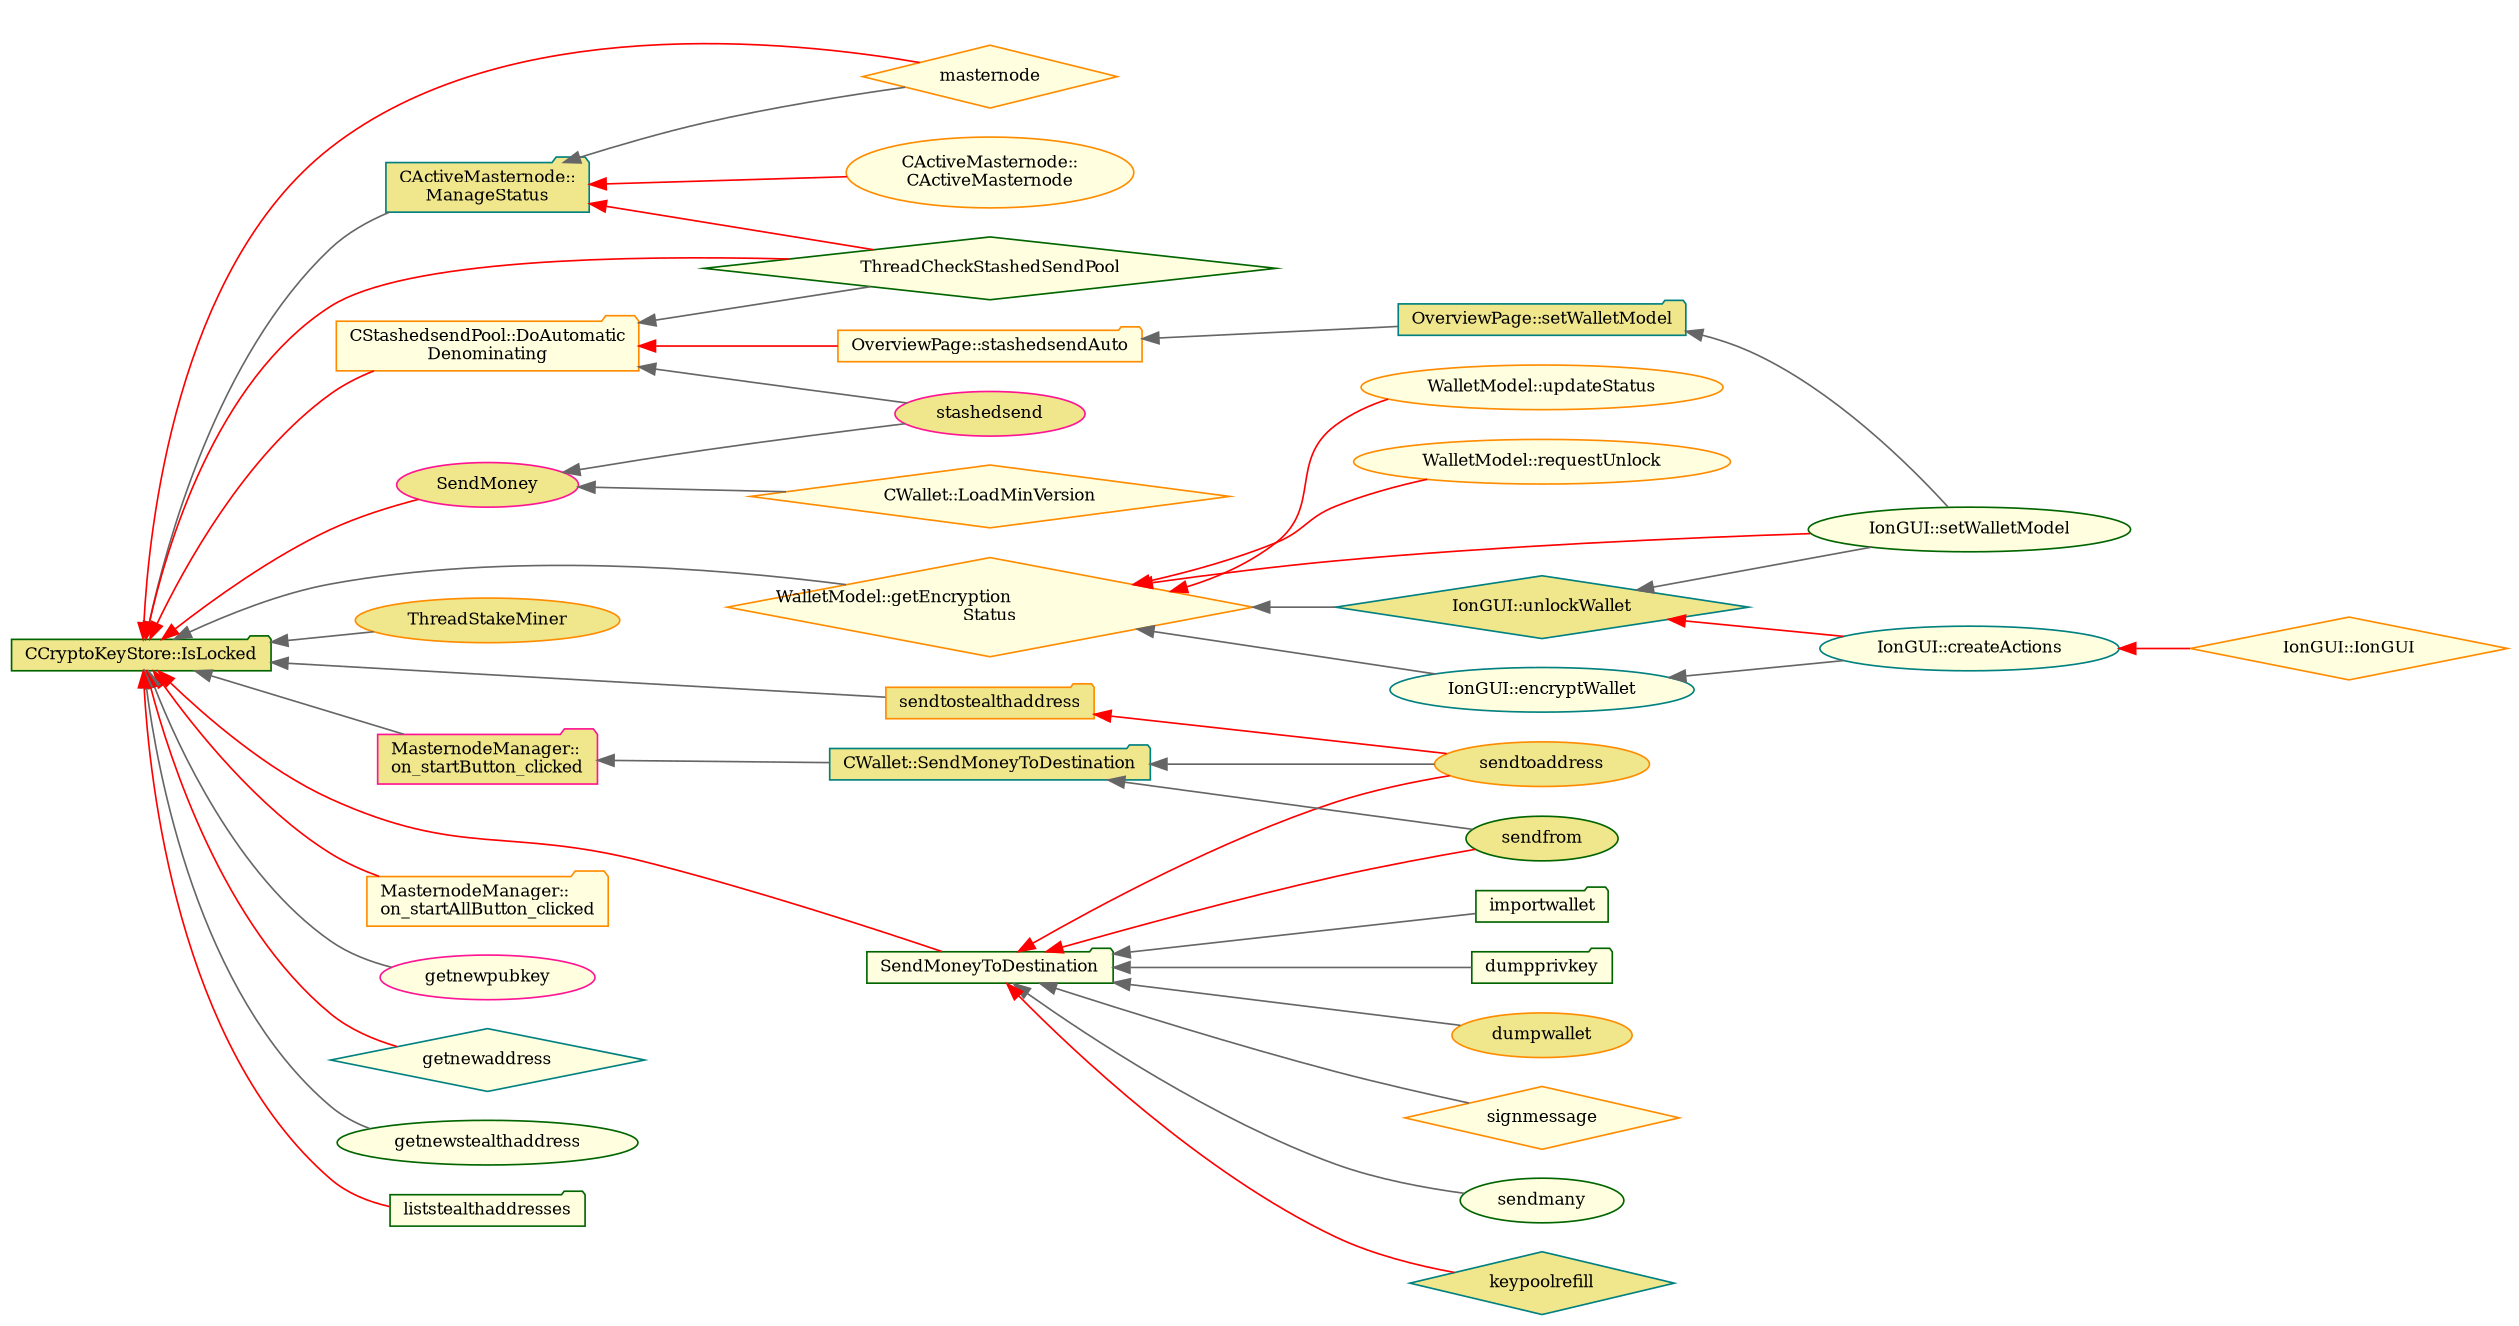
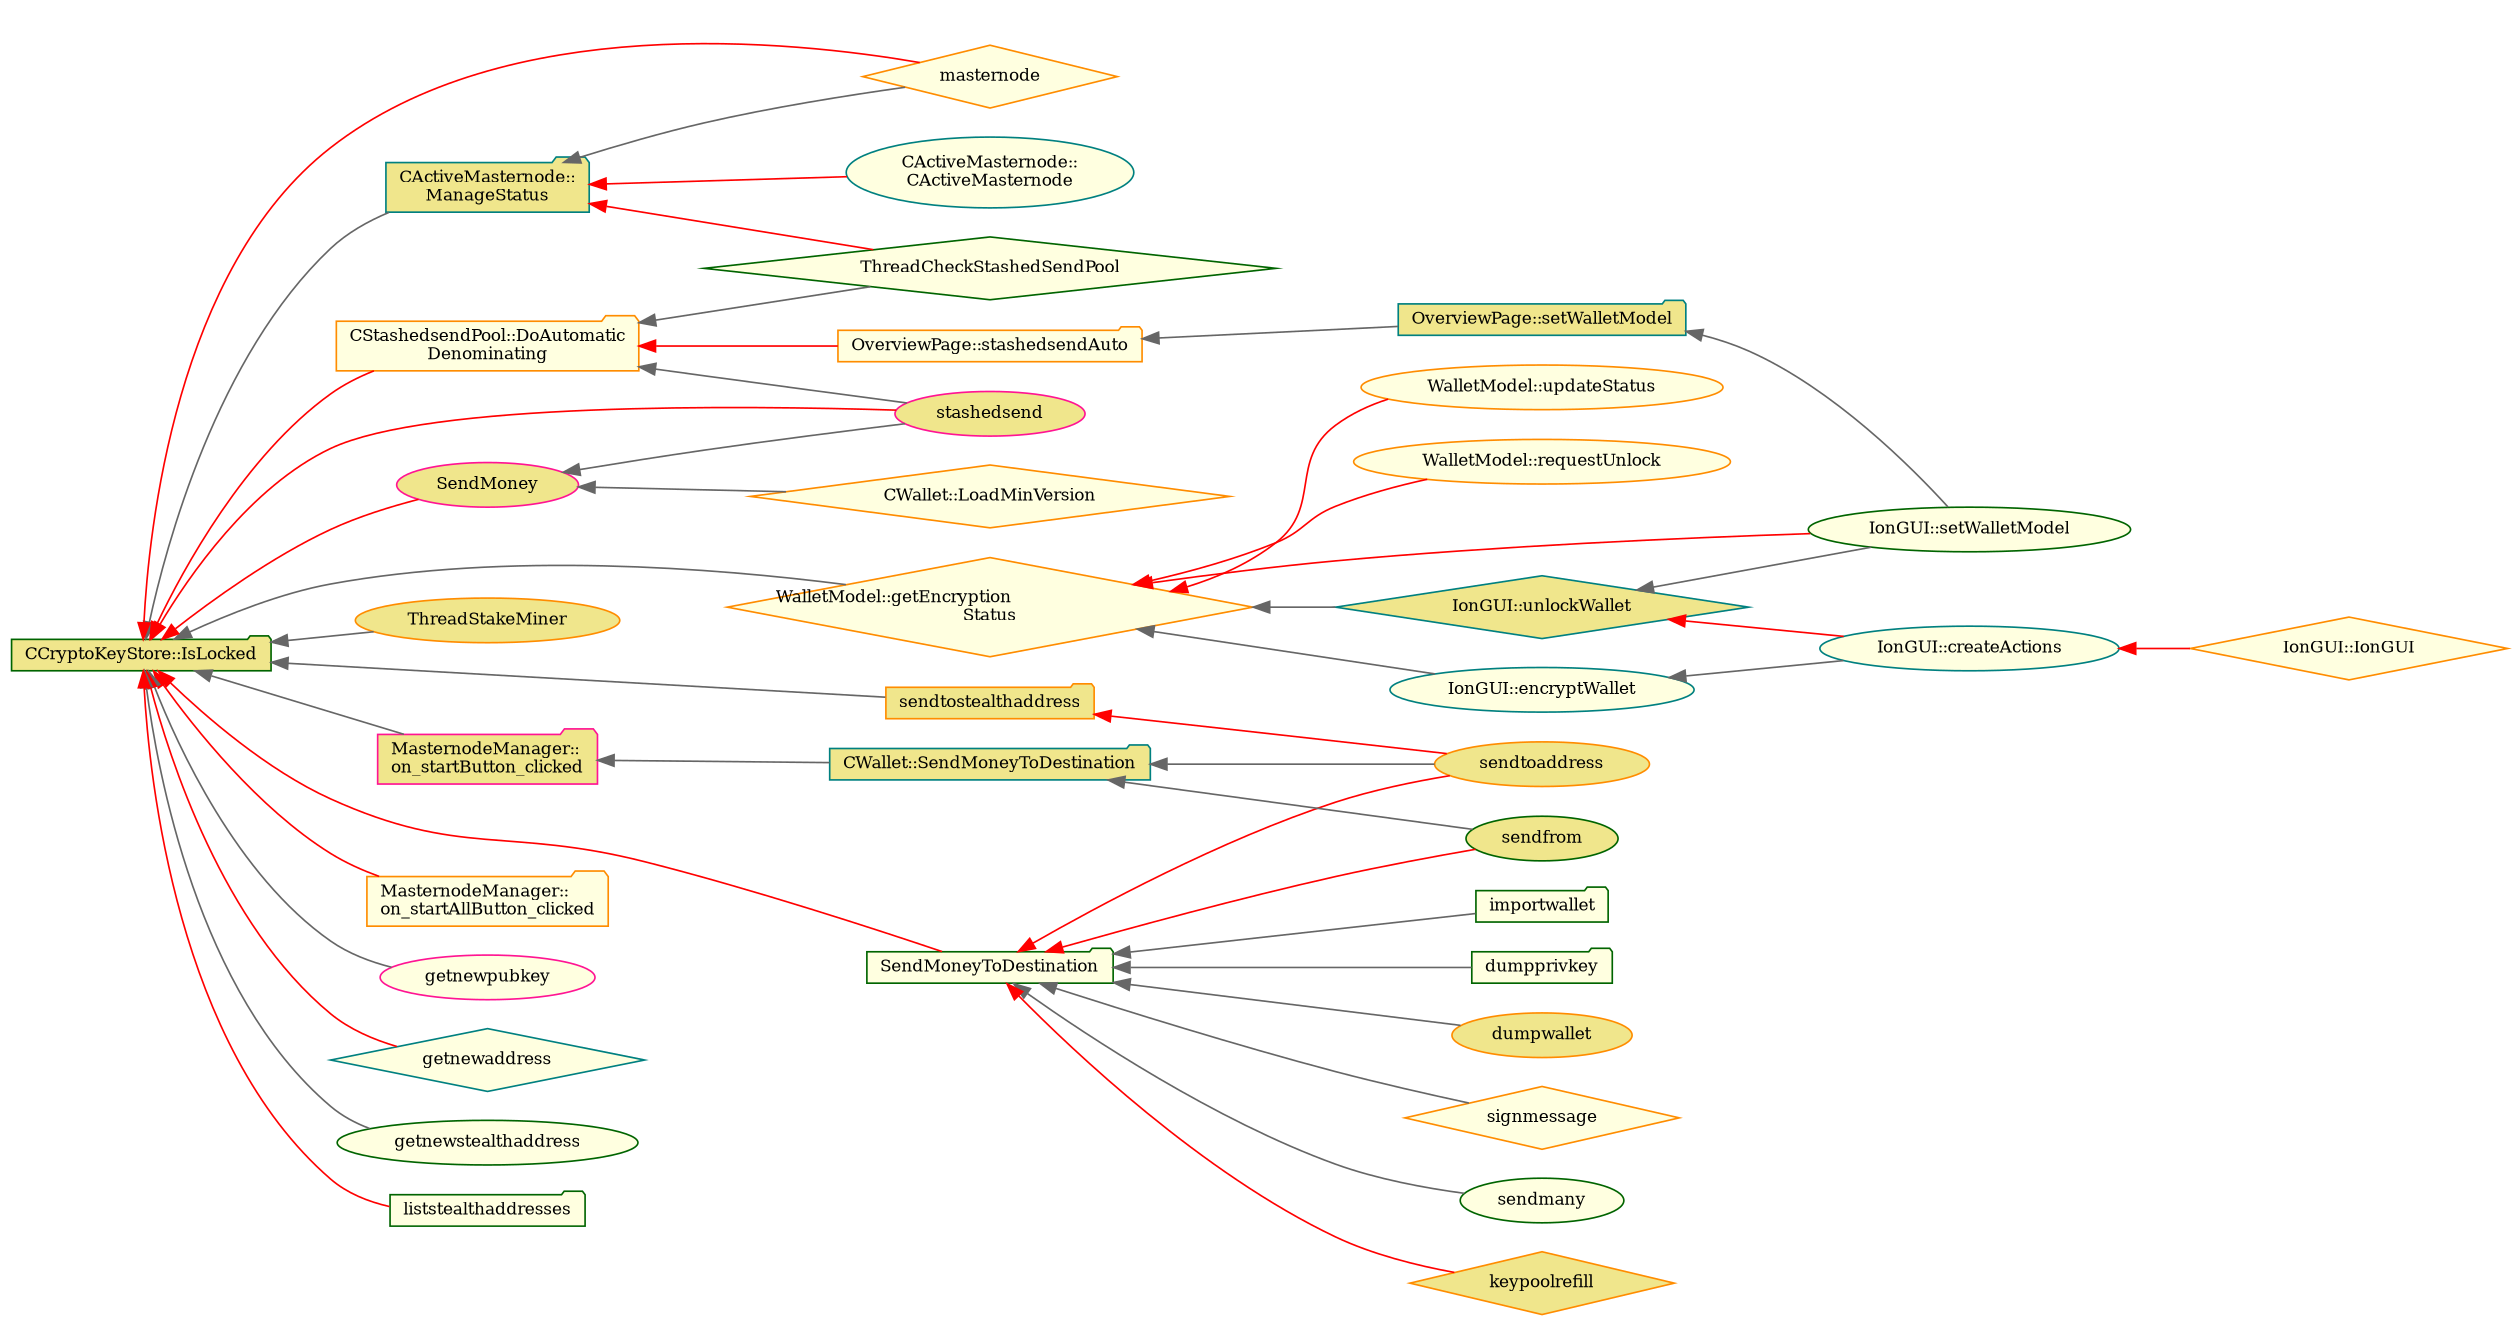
node "CActiveMasternode:: CActiveMasternode": color darkorange -> teal
edge "ThreadCheckStashedSendPool" -> "CCryptoKeyStore::IsLocked": now "stashedsend" -> "CCryptoKeyStore::IsLocked"
node "keypoolrefill": color teal -> darkorange
